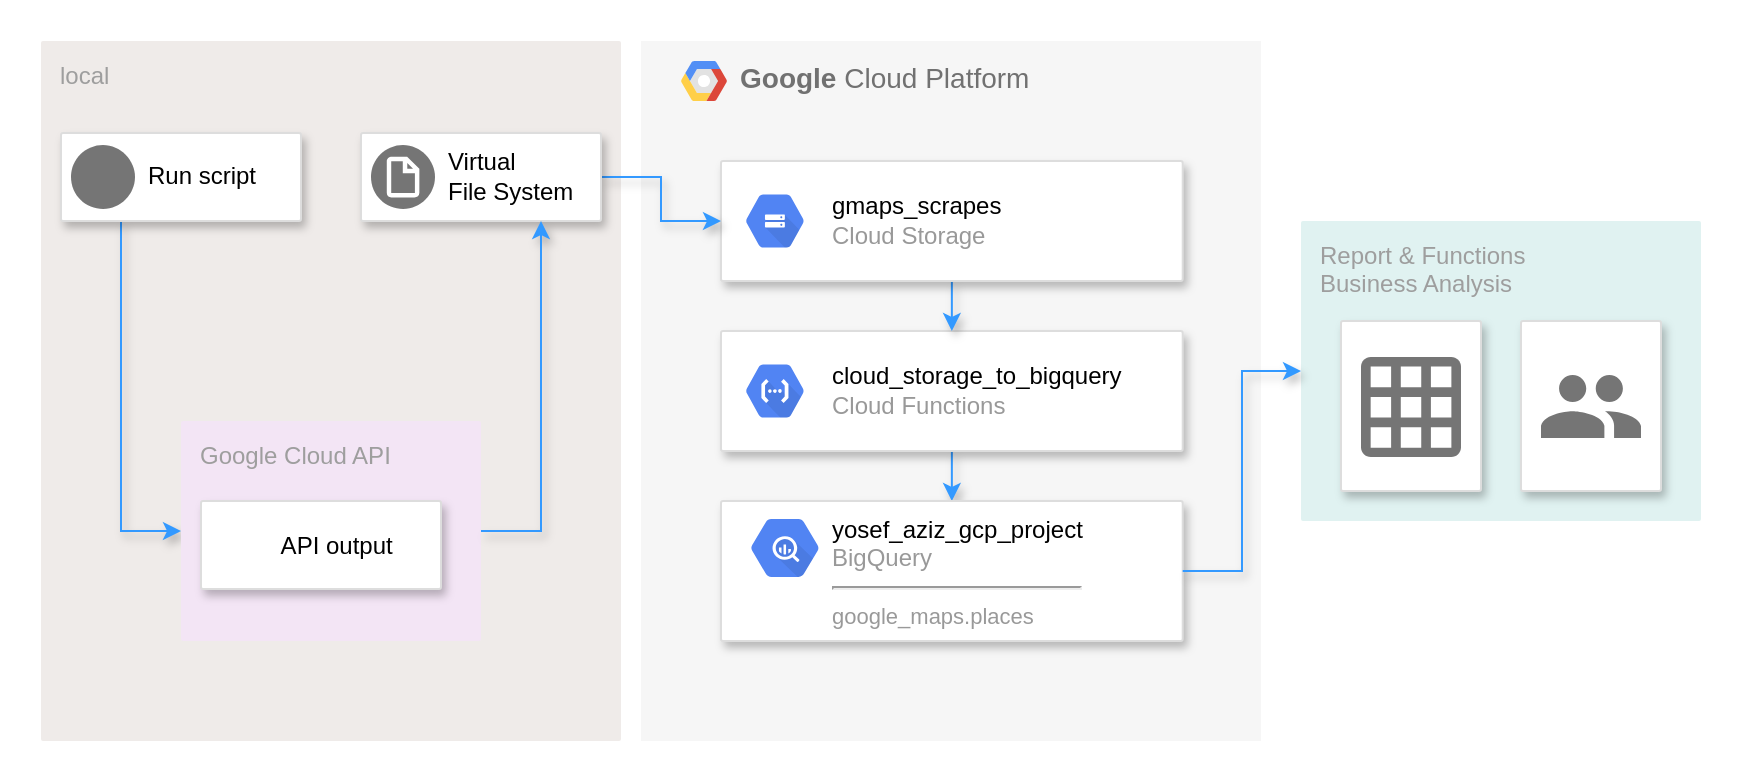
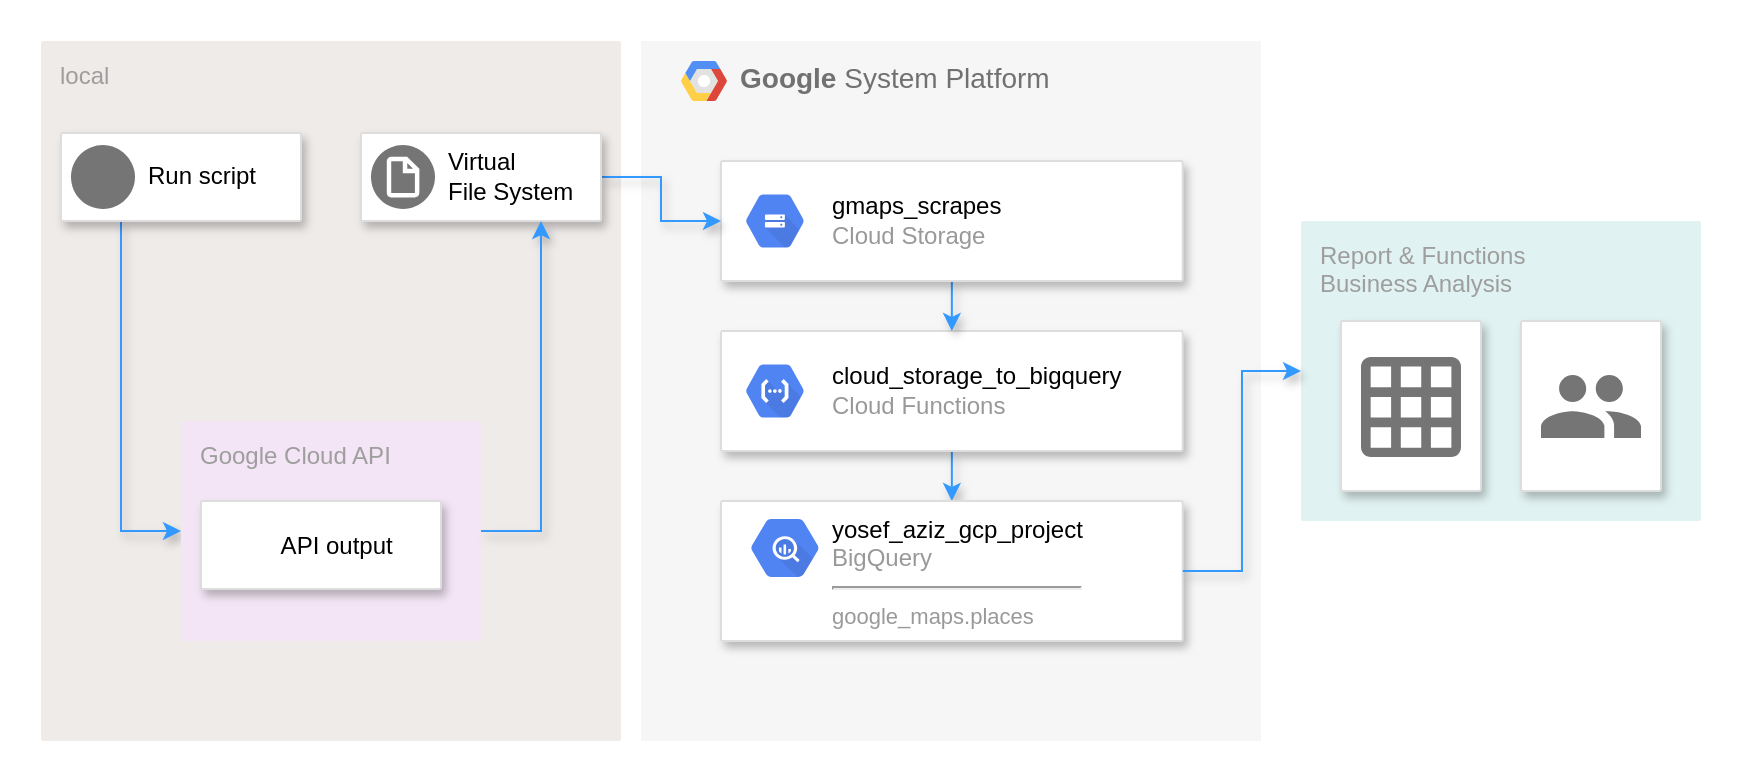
node "Google Cloud Platform": label "Google Cloud Platform" -> "Google System Platform"
